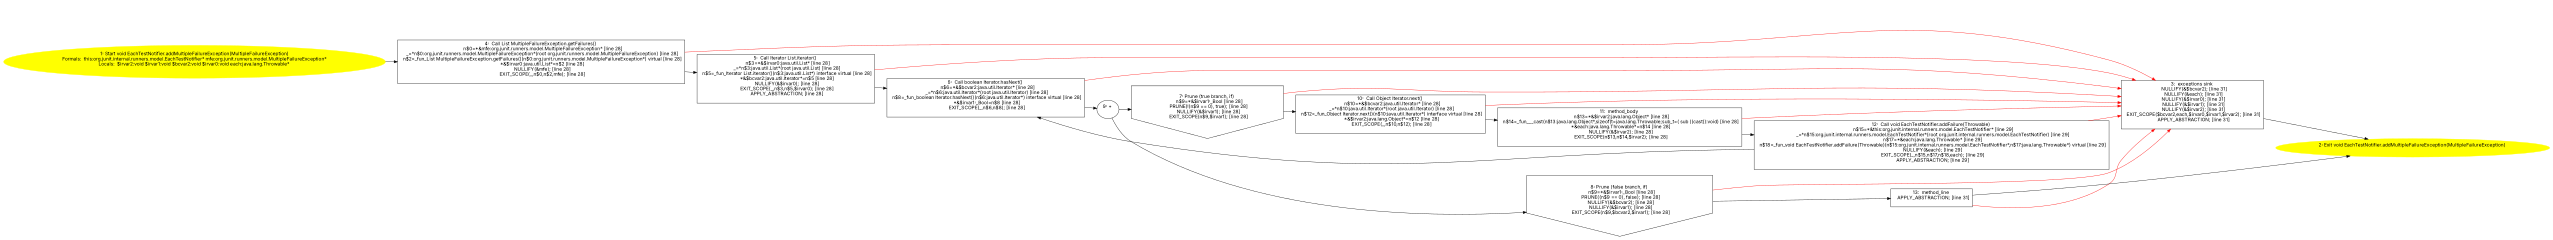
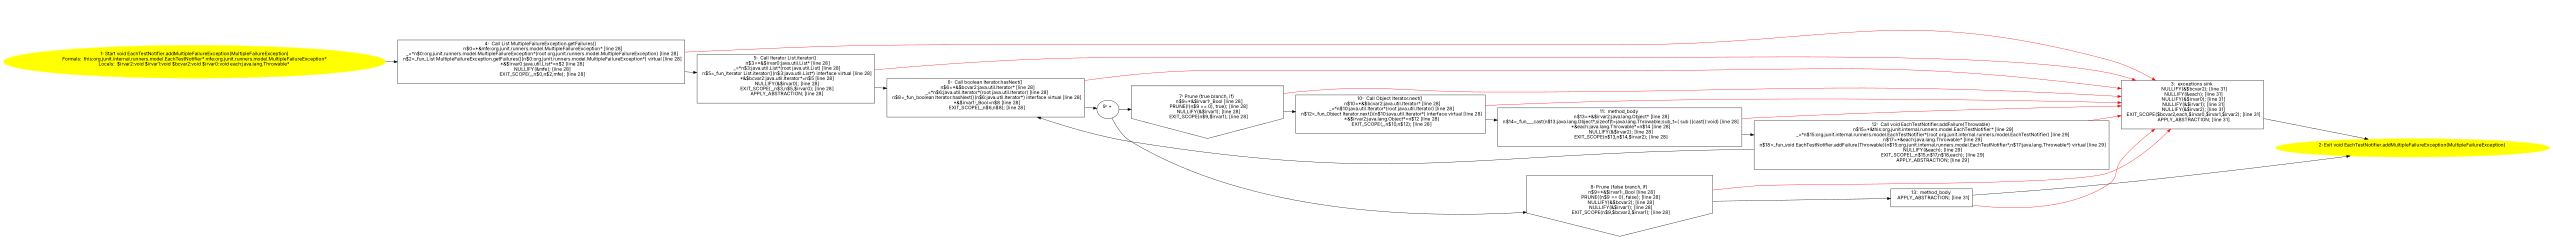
node "13:  method_line APPLY_ABSTRACTION; [line 31]": label "13:  method_line APPLY_ABSTRACTION; [line 31]" -> "13:  method_body APPLY_ABSTRACTION; [line 31]"
